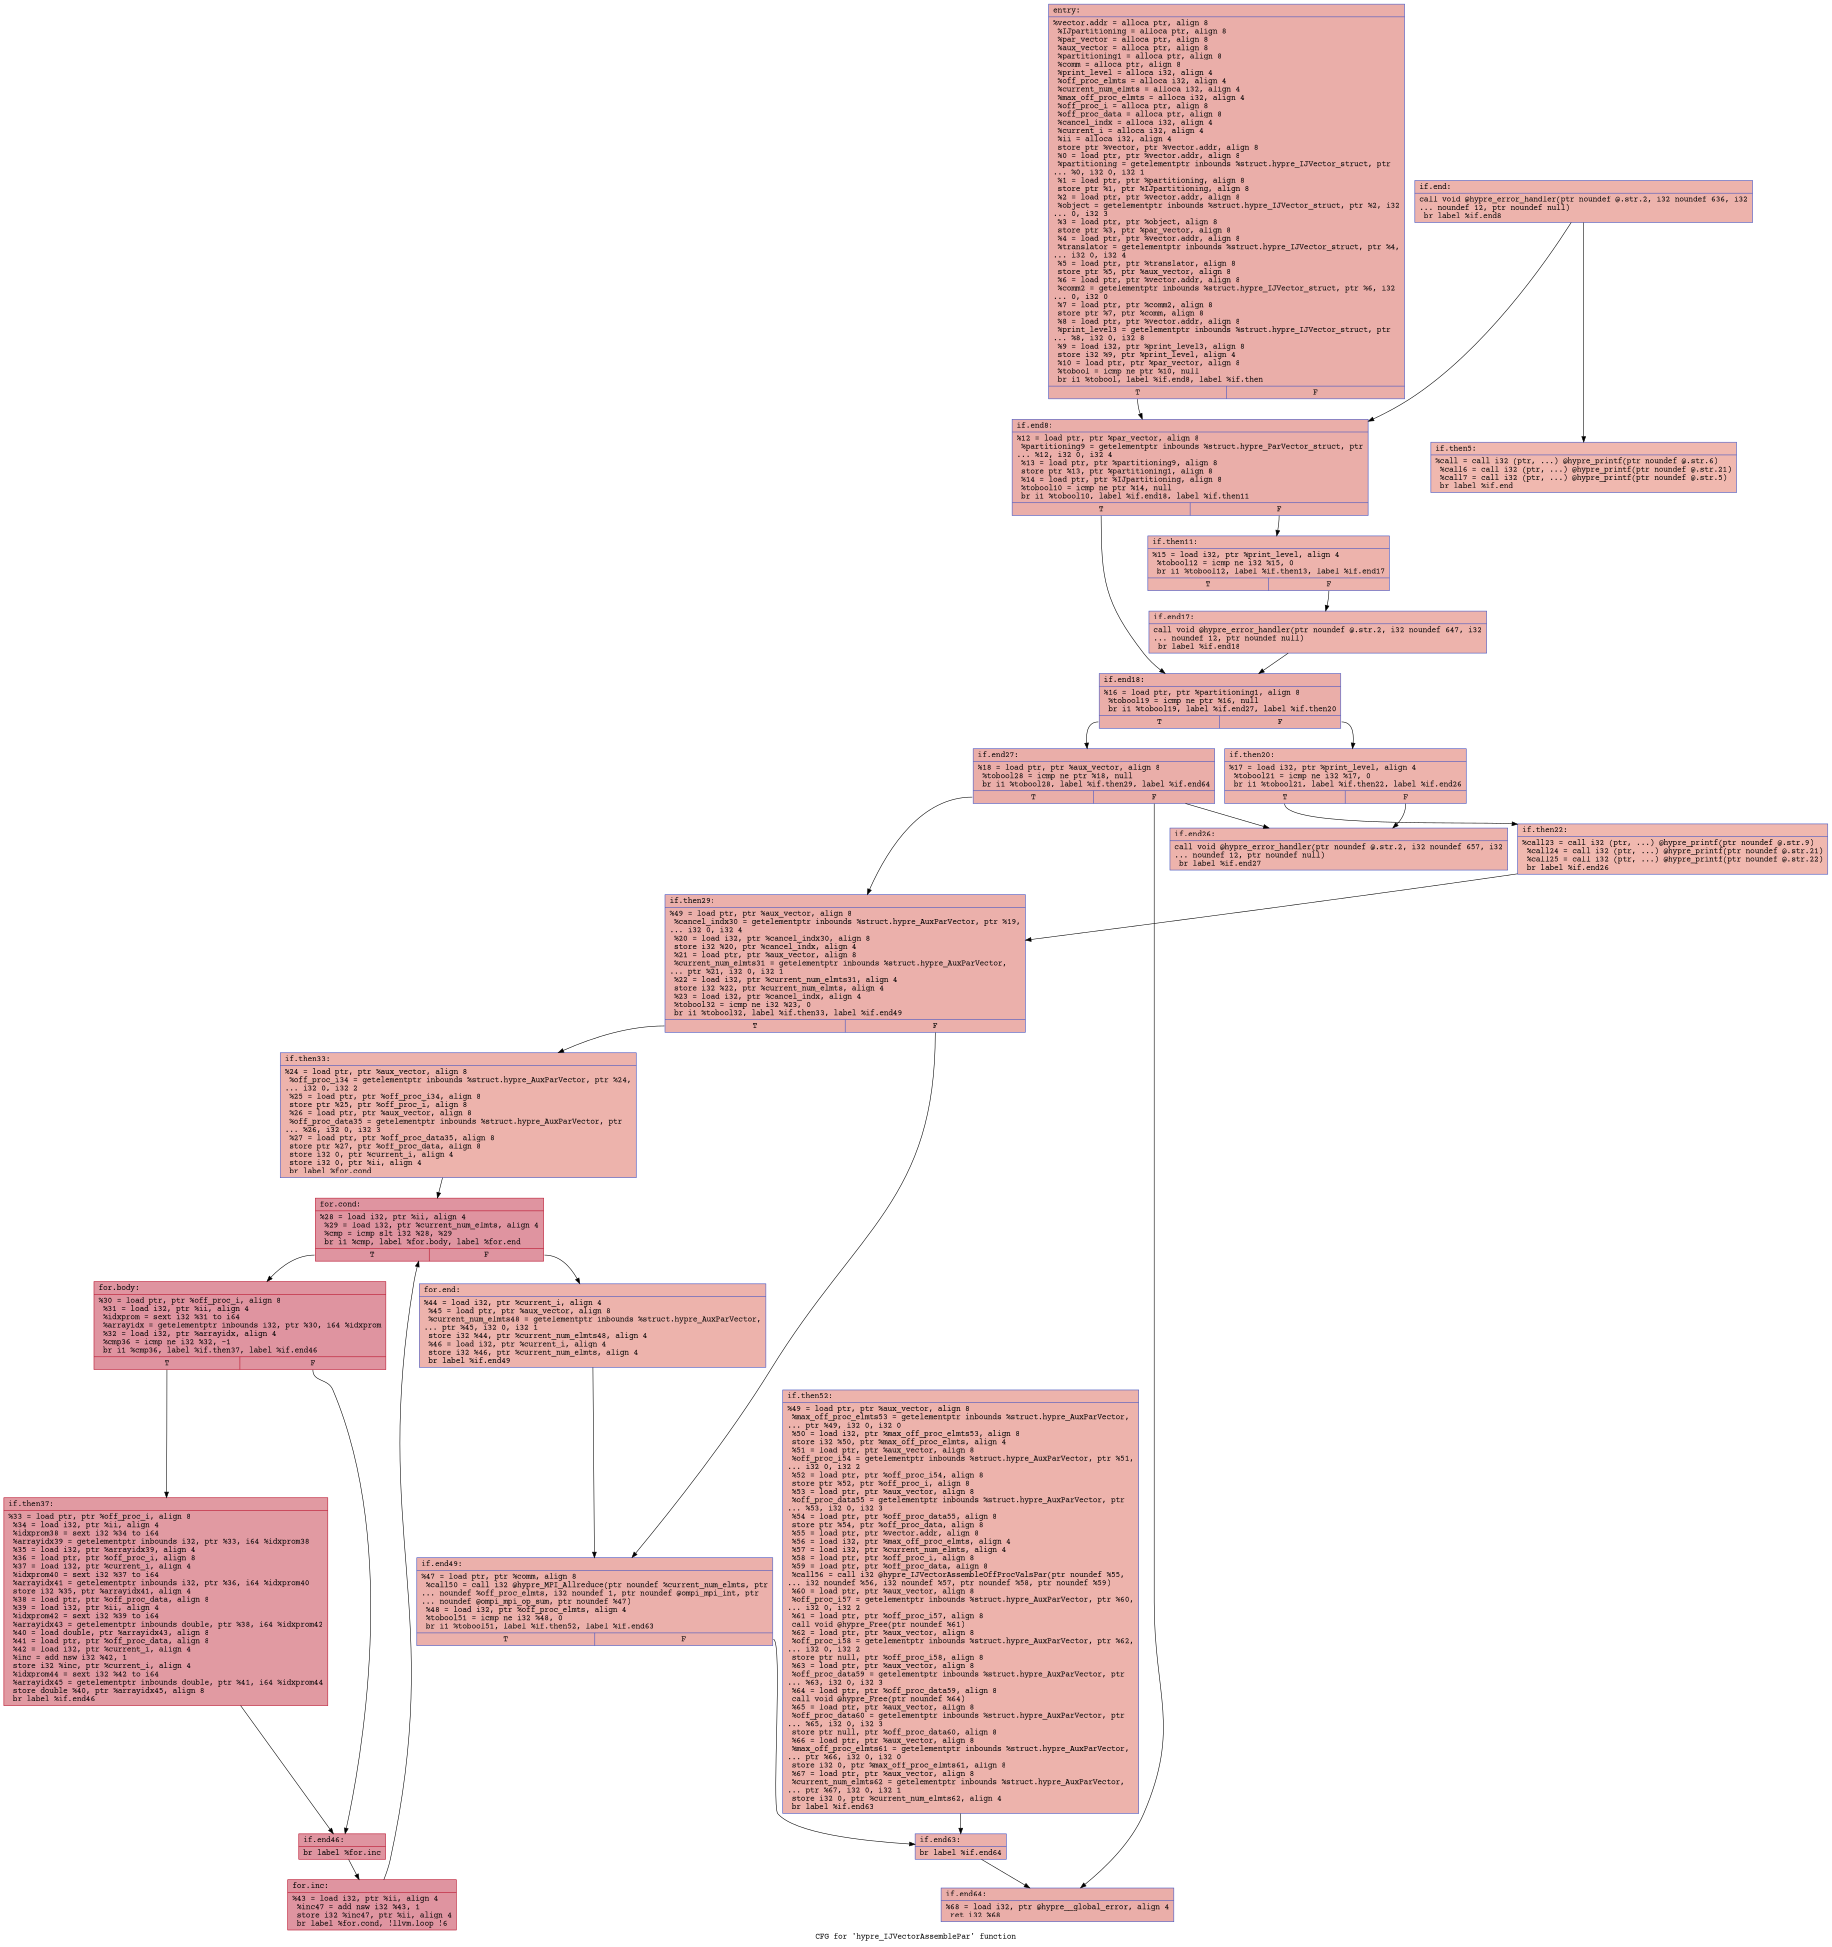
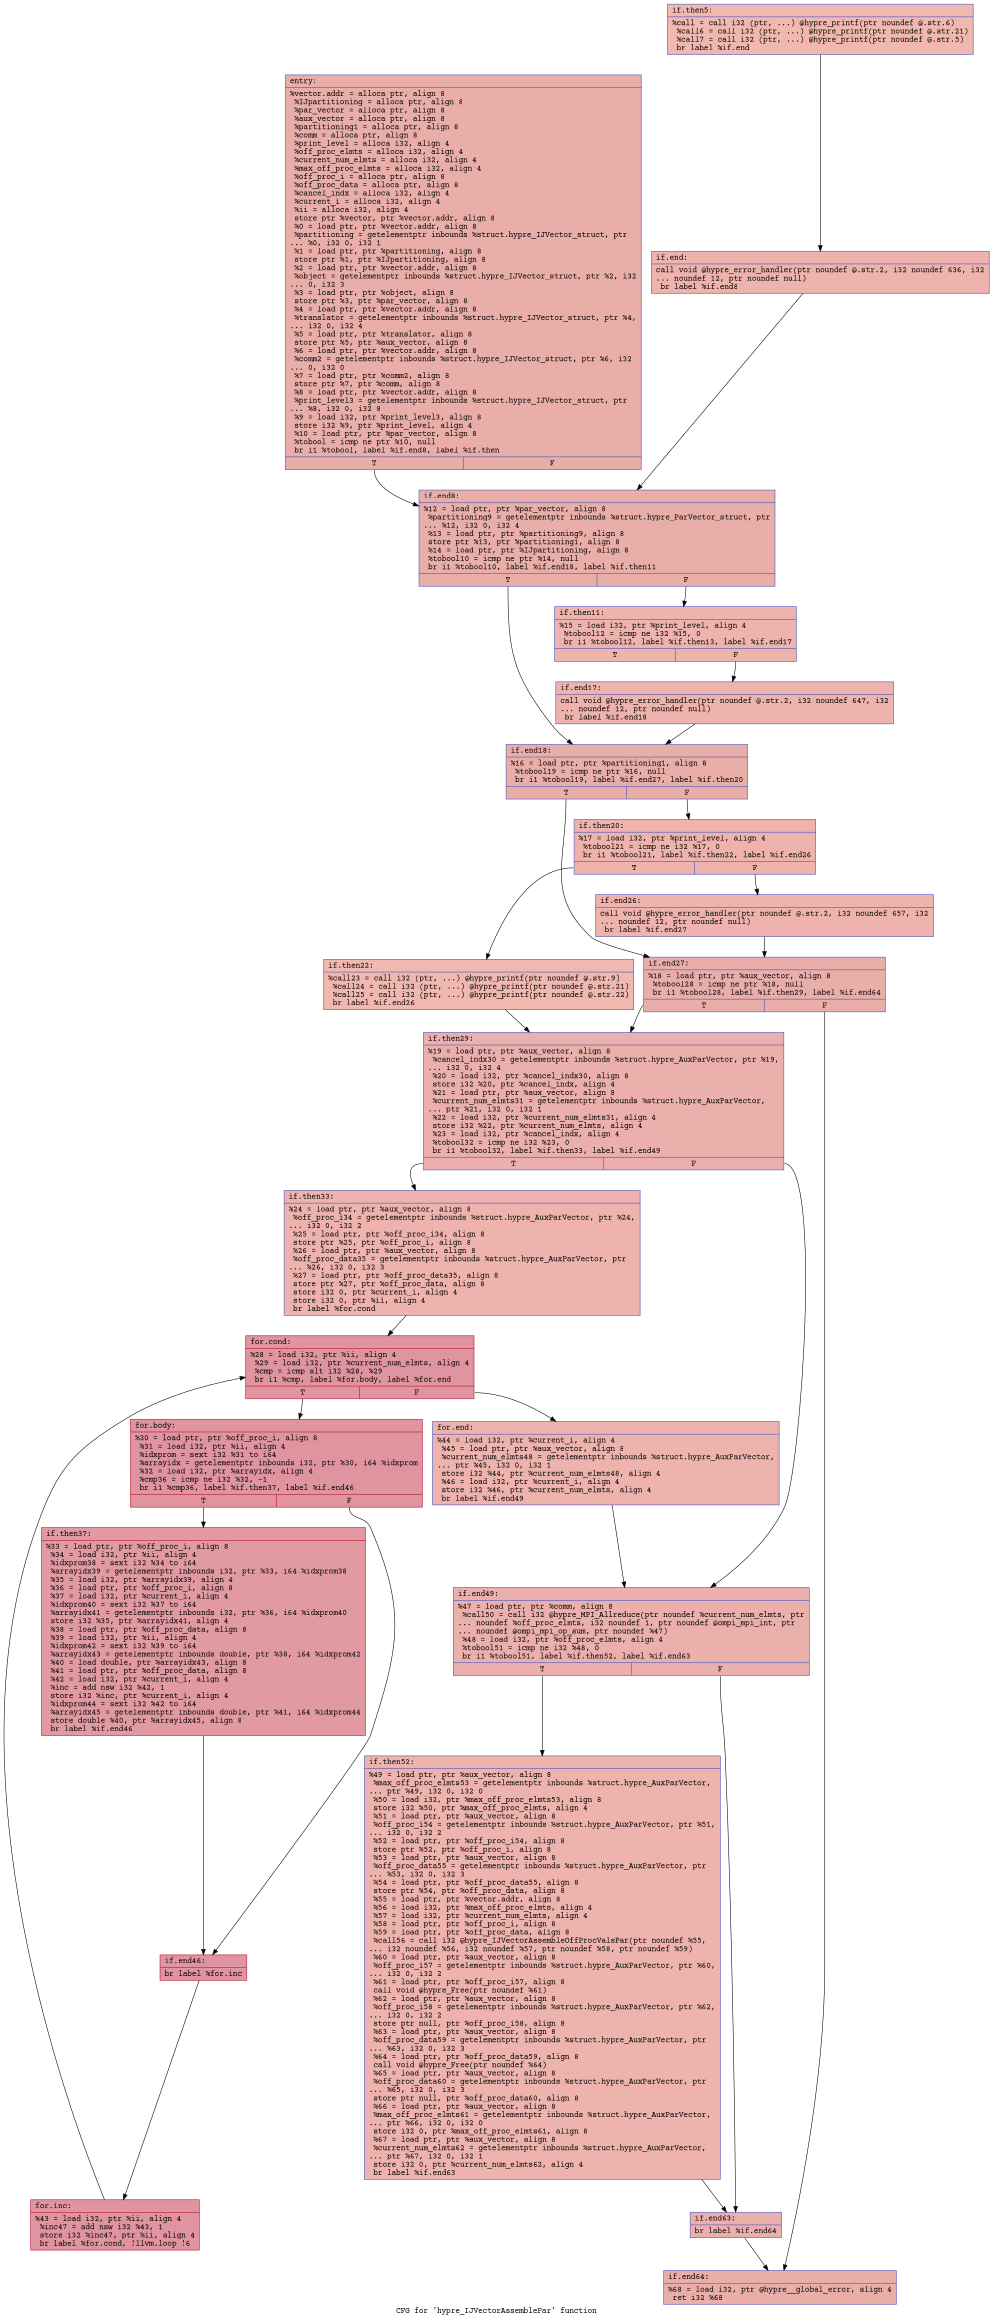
edge "if.end:" -> "if.then5:": reversed
edge "if.end27:" -> "if.end26:": reversed
node "if.then29:": text "%49 = load ptr, ptr %aux_vector, align 8" -> "%19 = load ptr, ptr %aux_vector, align 8"
edge "if.end49:" -> "if.then52:": added
